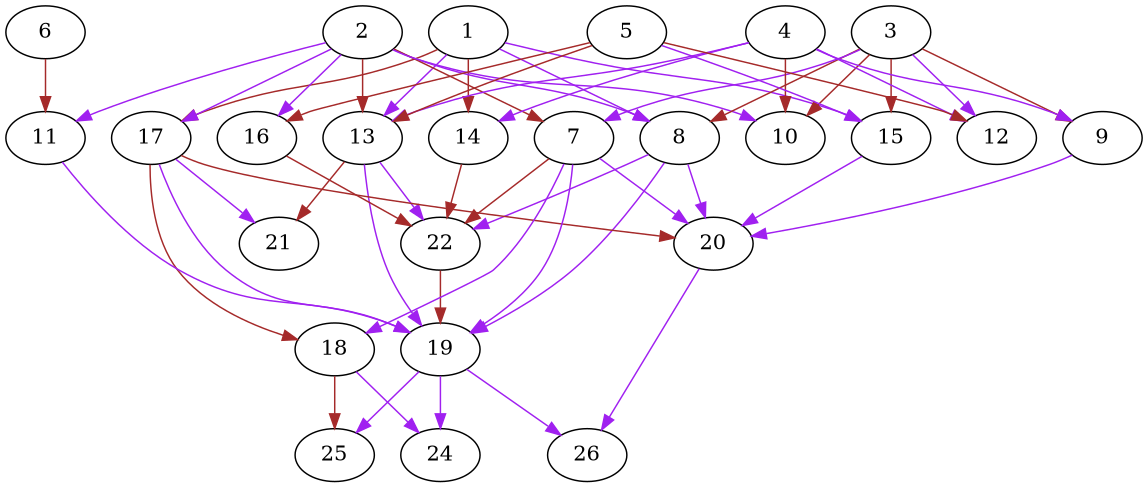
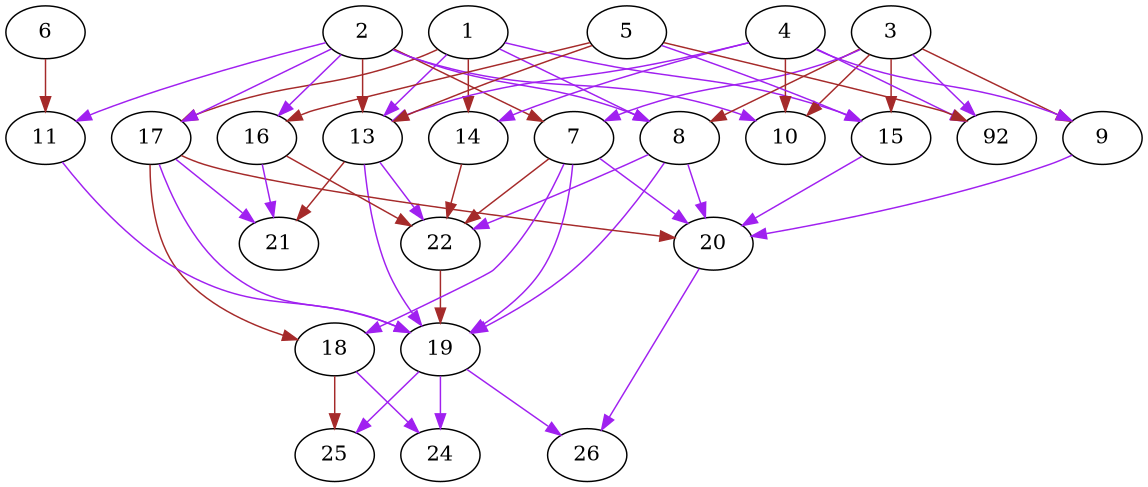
node "12": label "12" -> "92"
edge "16" -> "21": added
